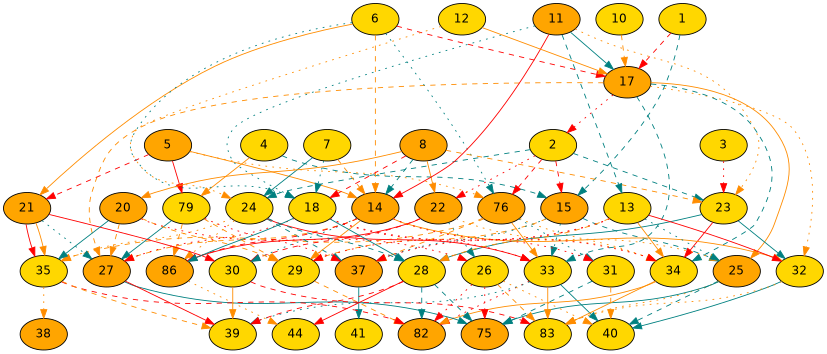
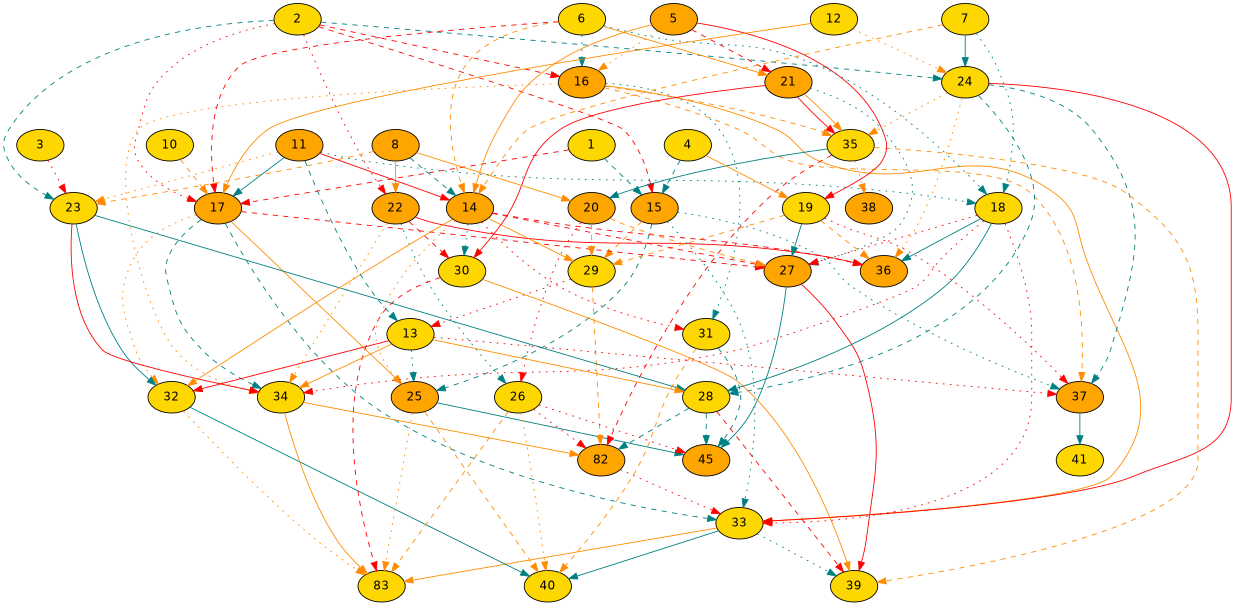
edge "17" -> "27": color darkorange -> red
edge "17" -> "2": reversed
edge "8" -> "18": removed
node "79": label "79" -> "19"
node "76": label "76" -> "16"
edge "20" -> "35": reversed
edge "13" -> "28": style dashed -> solid
edge "14" -> "27": color darkorange -> red
edge "13" -> "29": reversed
node "86": label "86" -> "36"
edge "33" -> "82": reversed
edge "25" -> "40": color teal -> darkorange
node "44": removed
node "75": label "75" -> "45"
